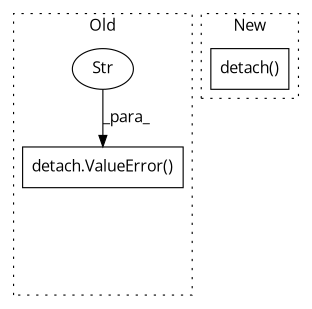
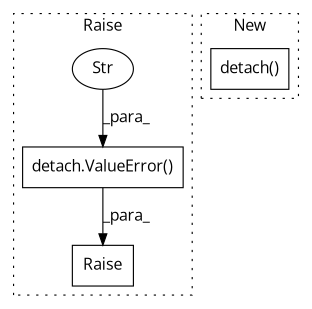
cluster "Old": label "Old" -> "Raise"
node "Raise": added
